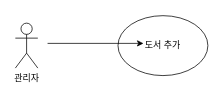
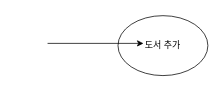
node "관리자": removed
